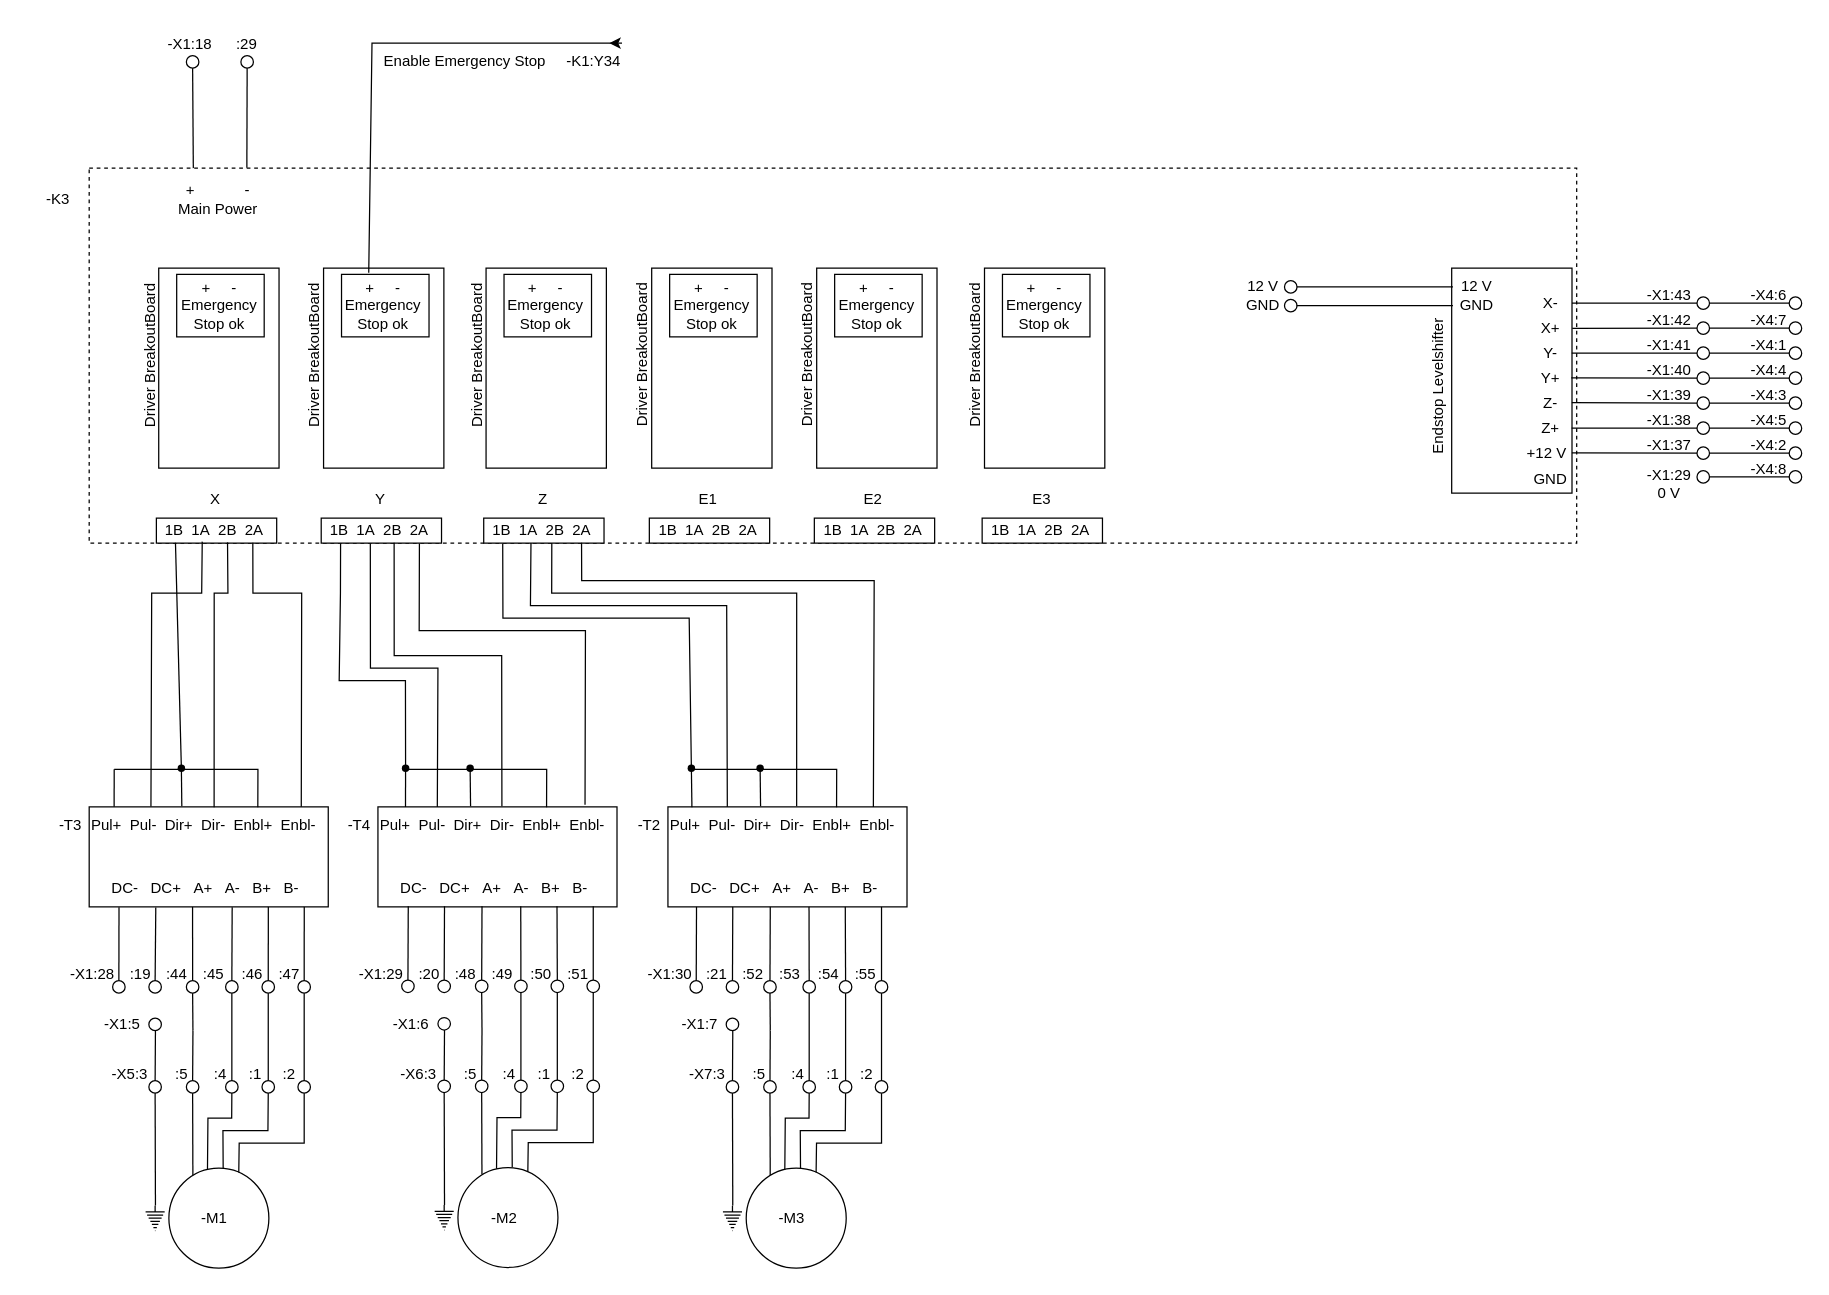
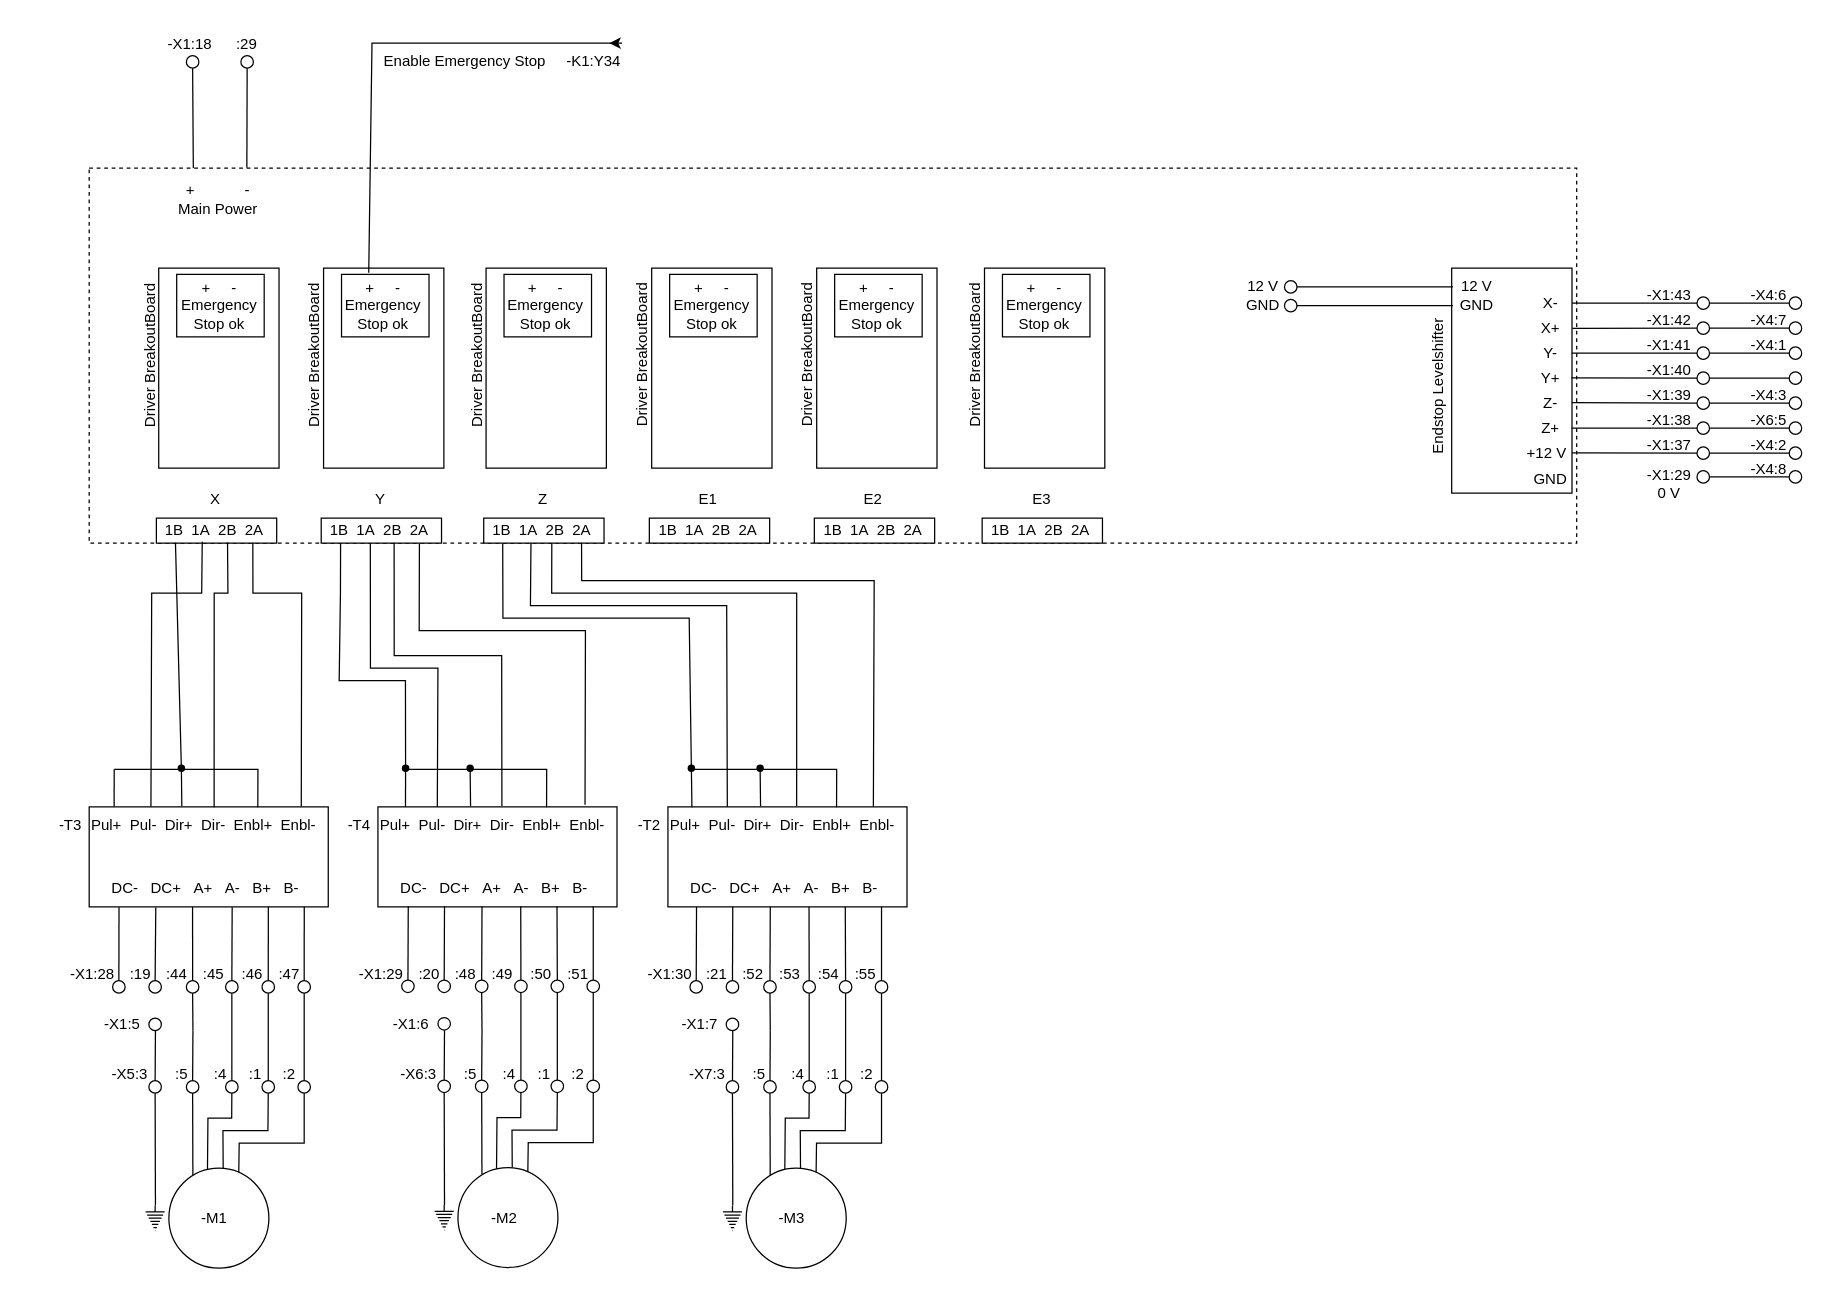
node "-K3": removed
node "-X4:4": removed
node "-X4:5": label "-X4:5" -> "-X6:5"
